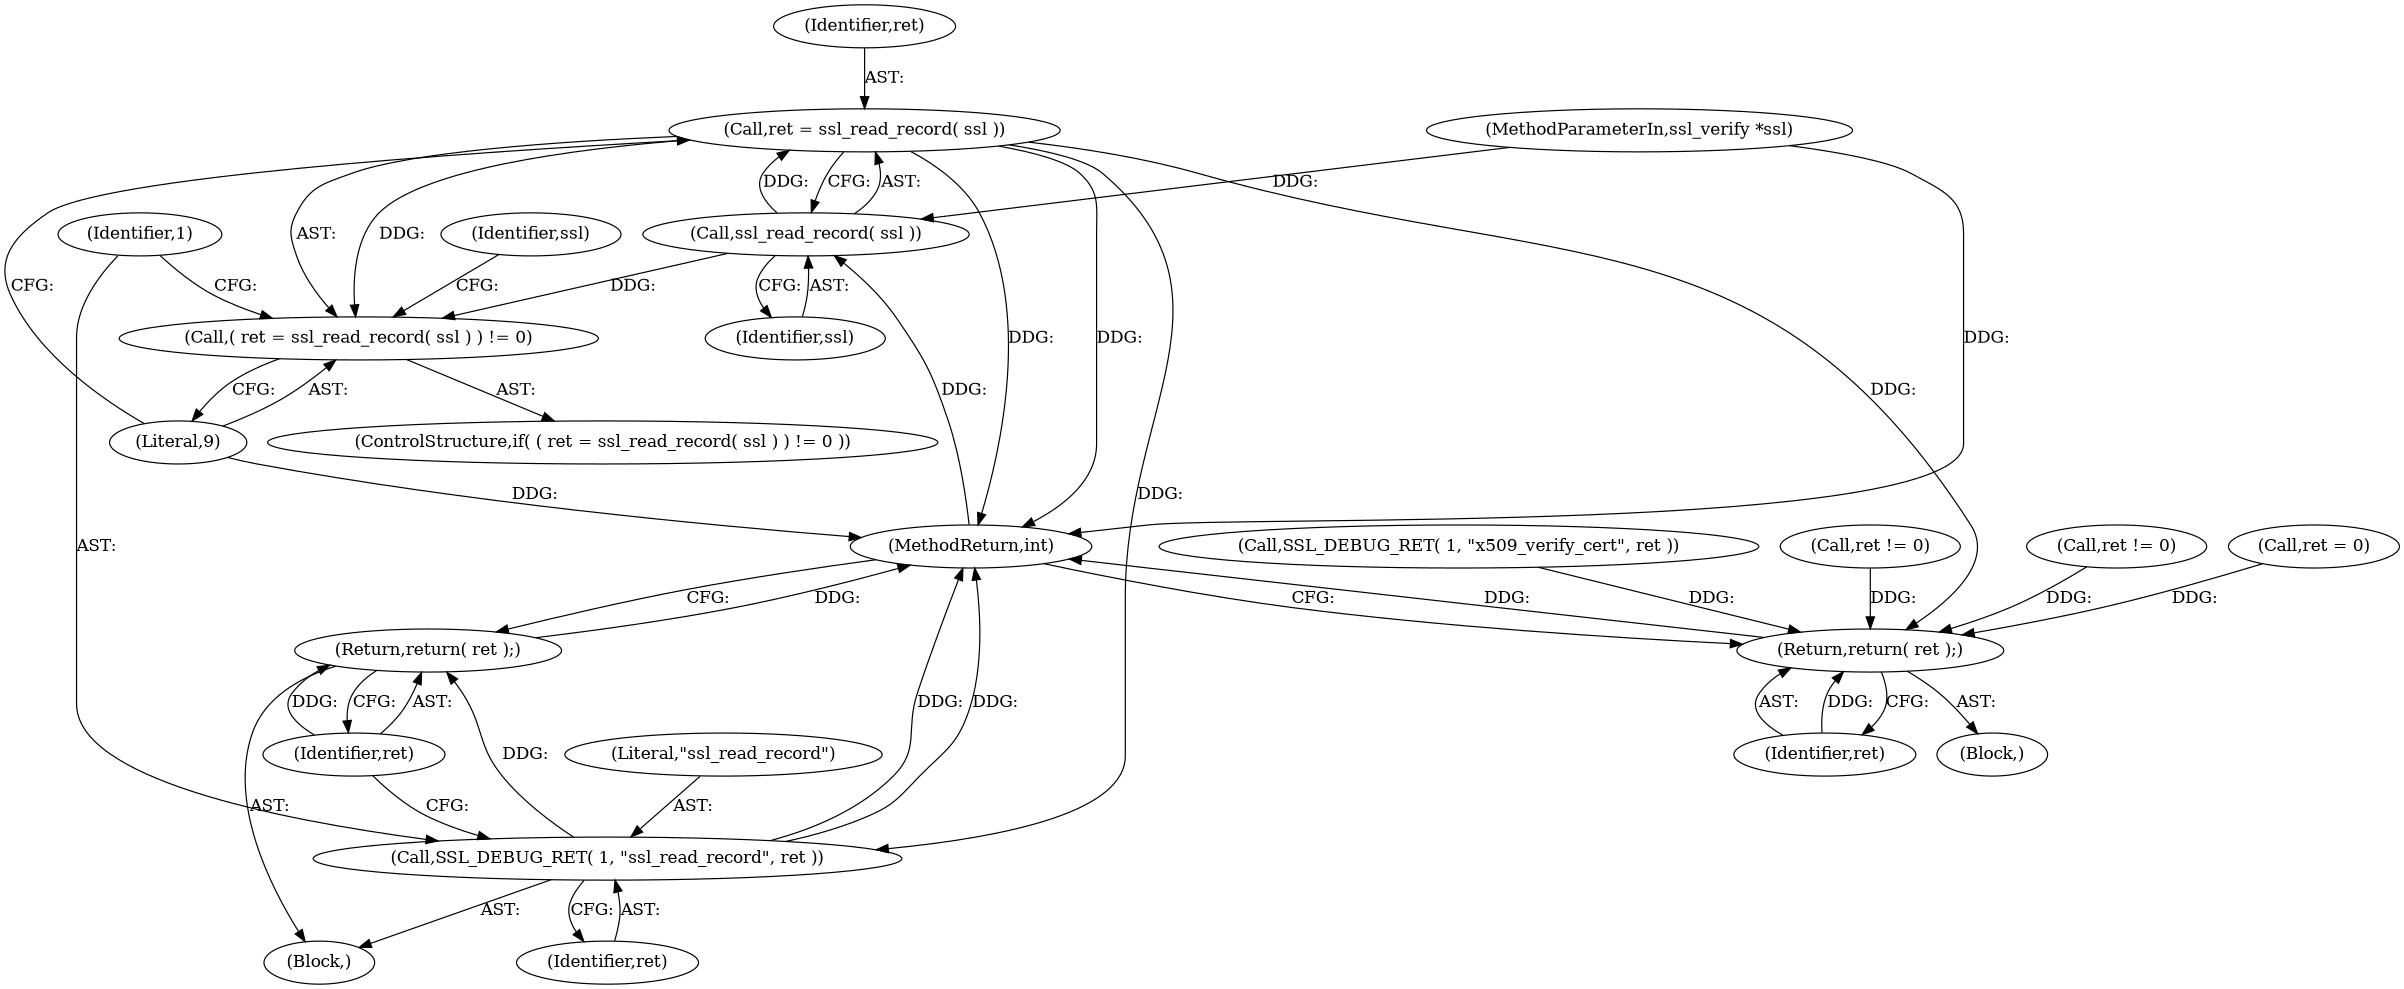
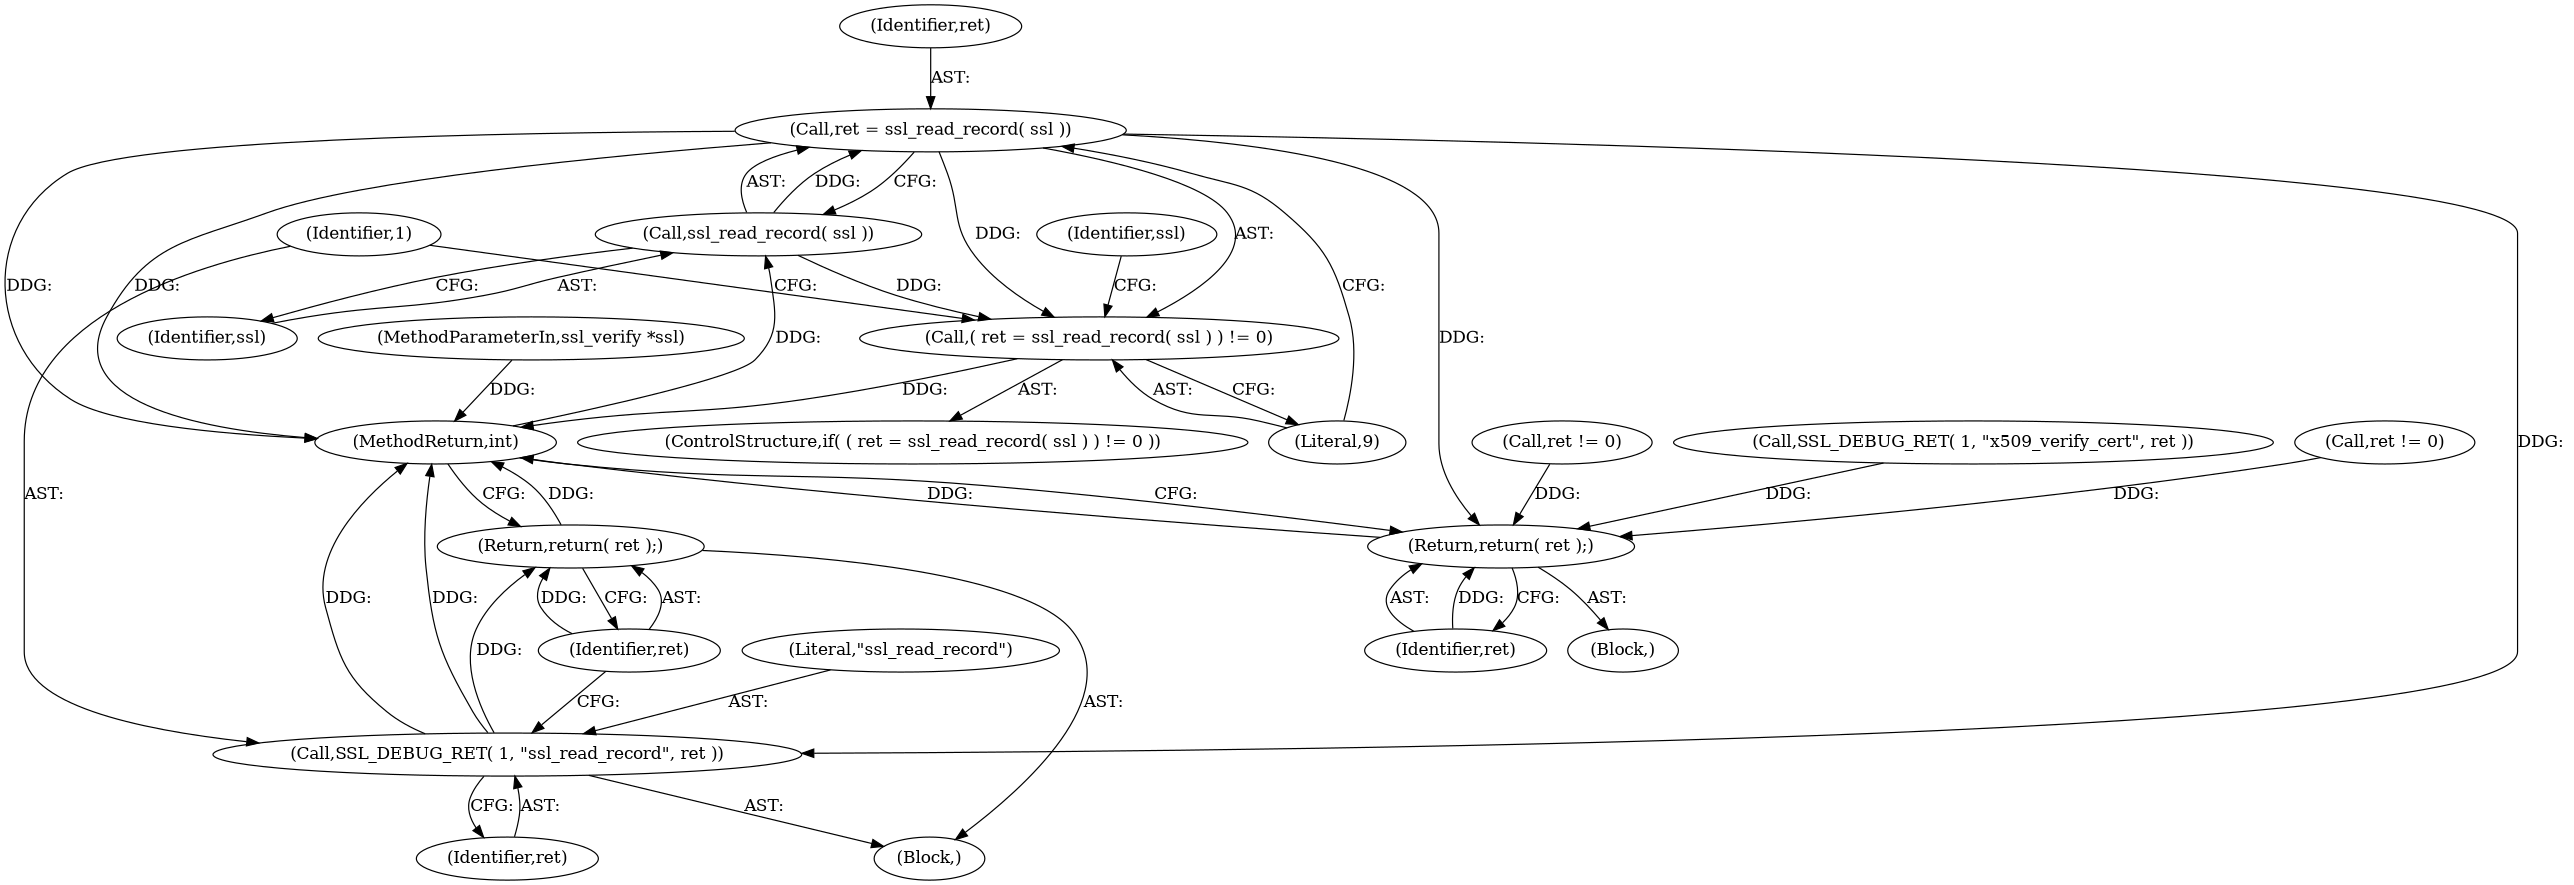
edge "(MethodParameterIn,ssl_verify *ssl)" -> "(Call,ssl_read_record( ssl ))": removed, label "DDG:"
edge "(Literal,9)" -> "(MethodReturn,int)": now "(Call,( ret = ssl_read_record( ssl ) ) != 0)" -> "(MethodReturn,int)"
node "(Call,ret = 0)": removed
